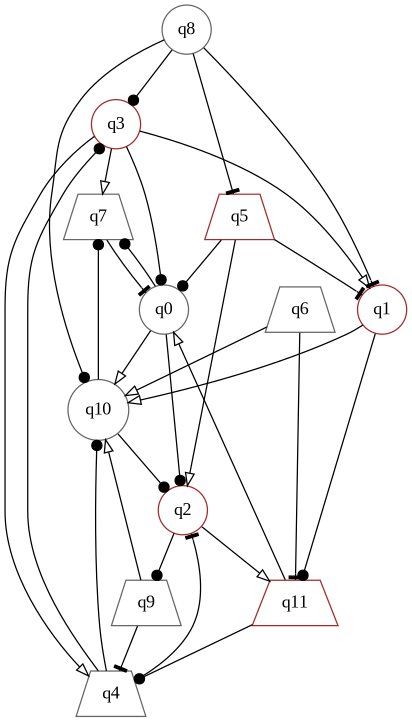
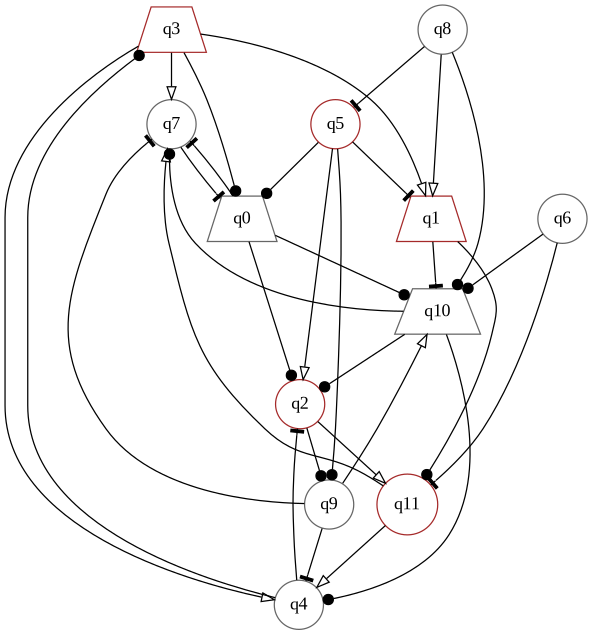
edge "q8" -> "q3": removed
node "q3": shape circle -> trapezium
edge "q8" -> "q1": arrowhead tee -> onormal
node "q7": shape trapezium -> circle
node "q5": shape trapezium -> circle
edge "q0" -> "q7": arrowhead dot -> tee
node "q0": shape circle -> trapezium
node "q6": shape trapezium -> circle
node "q1": shape circle -> trapezium
edge "q5" -> "q9": added
edge "q0" -> "q10": arrowhead onormal -> dot
edge "q6" -> "q10": arrowhead onormal -> dot
edge "q1" -> "q10": arrowhead onormal -> tee
edge "q9" -> "q7": added
node "q10": shape circle -> trapezium
edge "q11" -> "q0": now "q11" -> "q7"
edge "q4" -> "q10": reversed
node "q9": shape trapezium -> circle
node "q11": shape trapezium -> circle
edge "q11" -> "q4": arrowhead dot -> onormal
node "q4": shape trapezium -> circle
